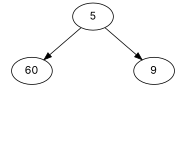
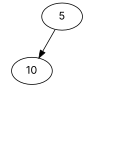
node "60": label "60" -> "10"
node "9": removed
